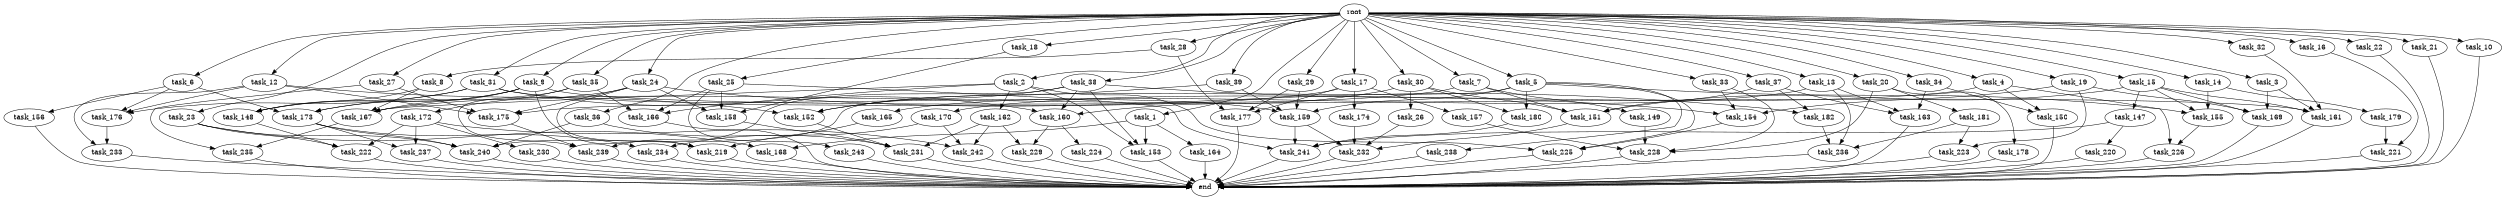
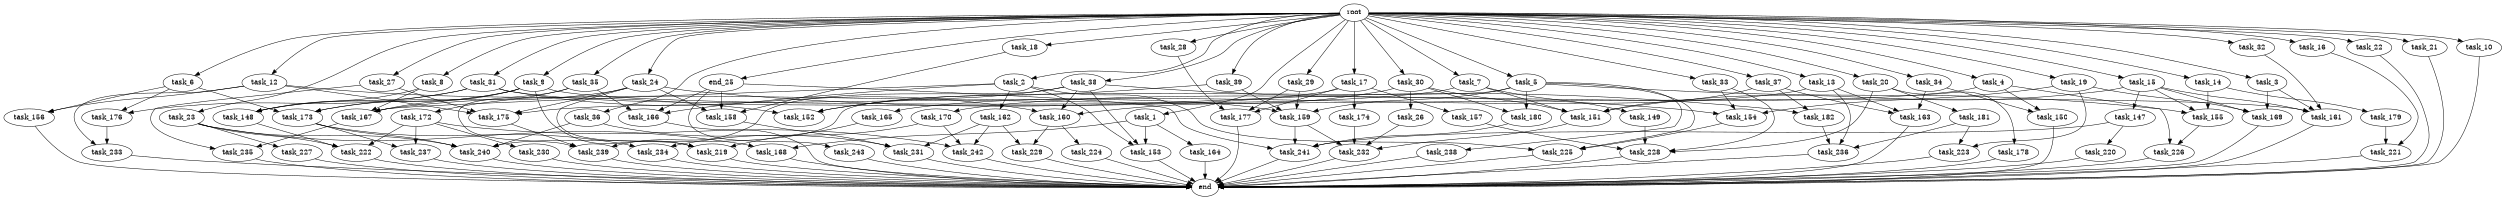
edge "task_28" -> "task_8": now "root" -> "task_8"
node "task_25": label "task_25" -> "end_25"
edge "task_12" -> "task_176": now "task_12" -> "task_156"
edge "task_152" -> "task_231": removed
node "task_227": added
